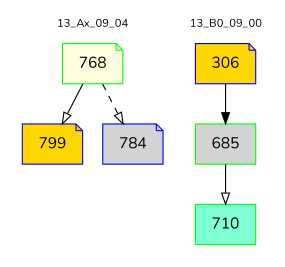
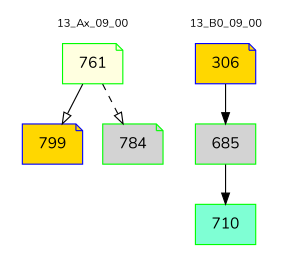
cluster "13_Ax_09_04": label "13_Ax_09_04" -> "13_Ax_09_00"
node "768": label "768" -> "761"
node "784": color blue -> green
edge "685" -> "710": arrowhead onormal -> normal
